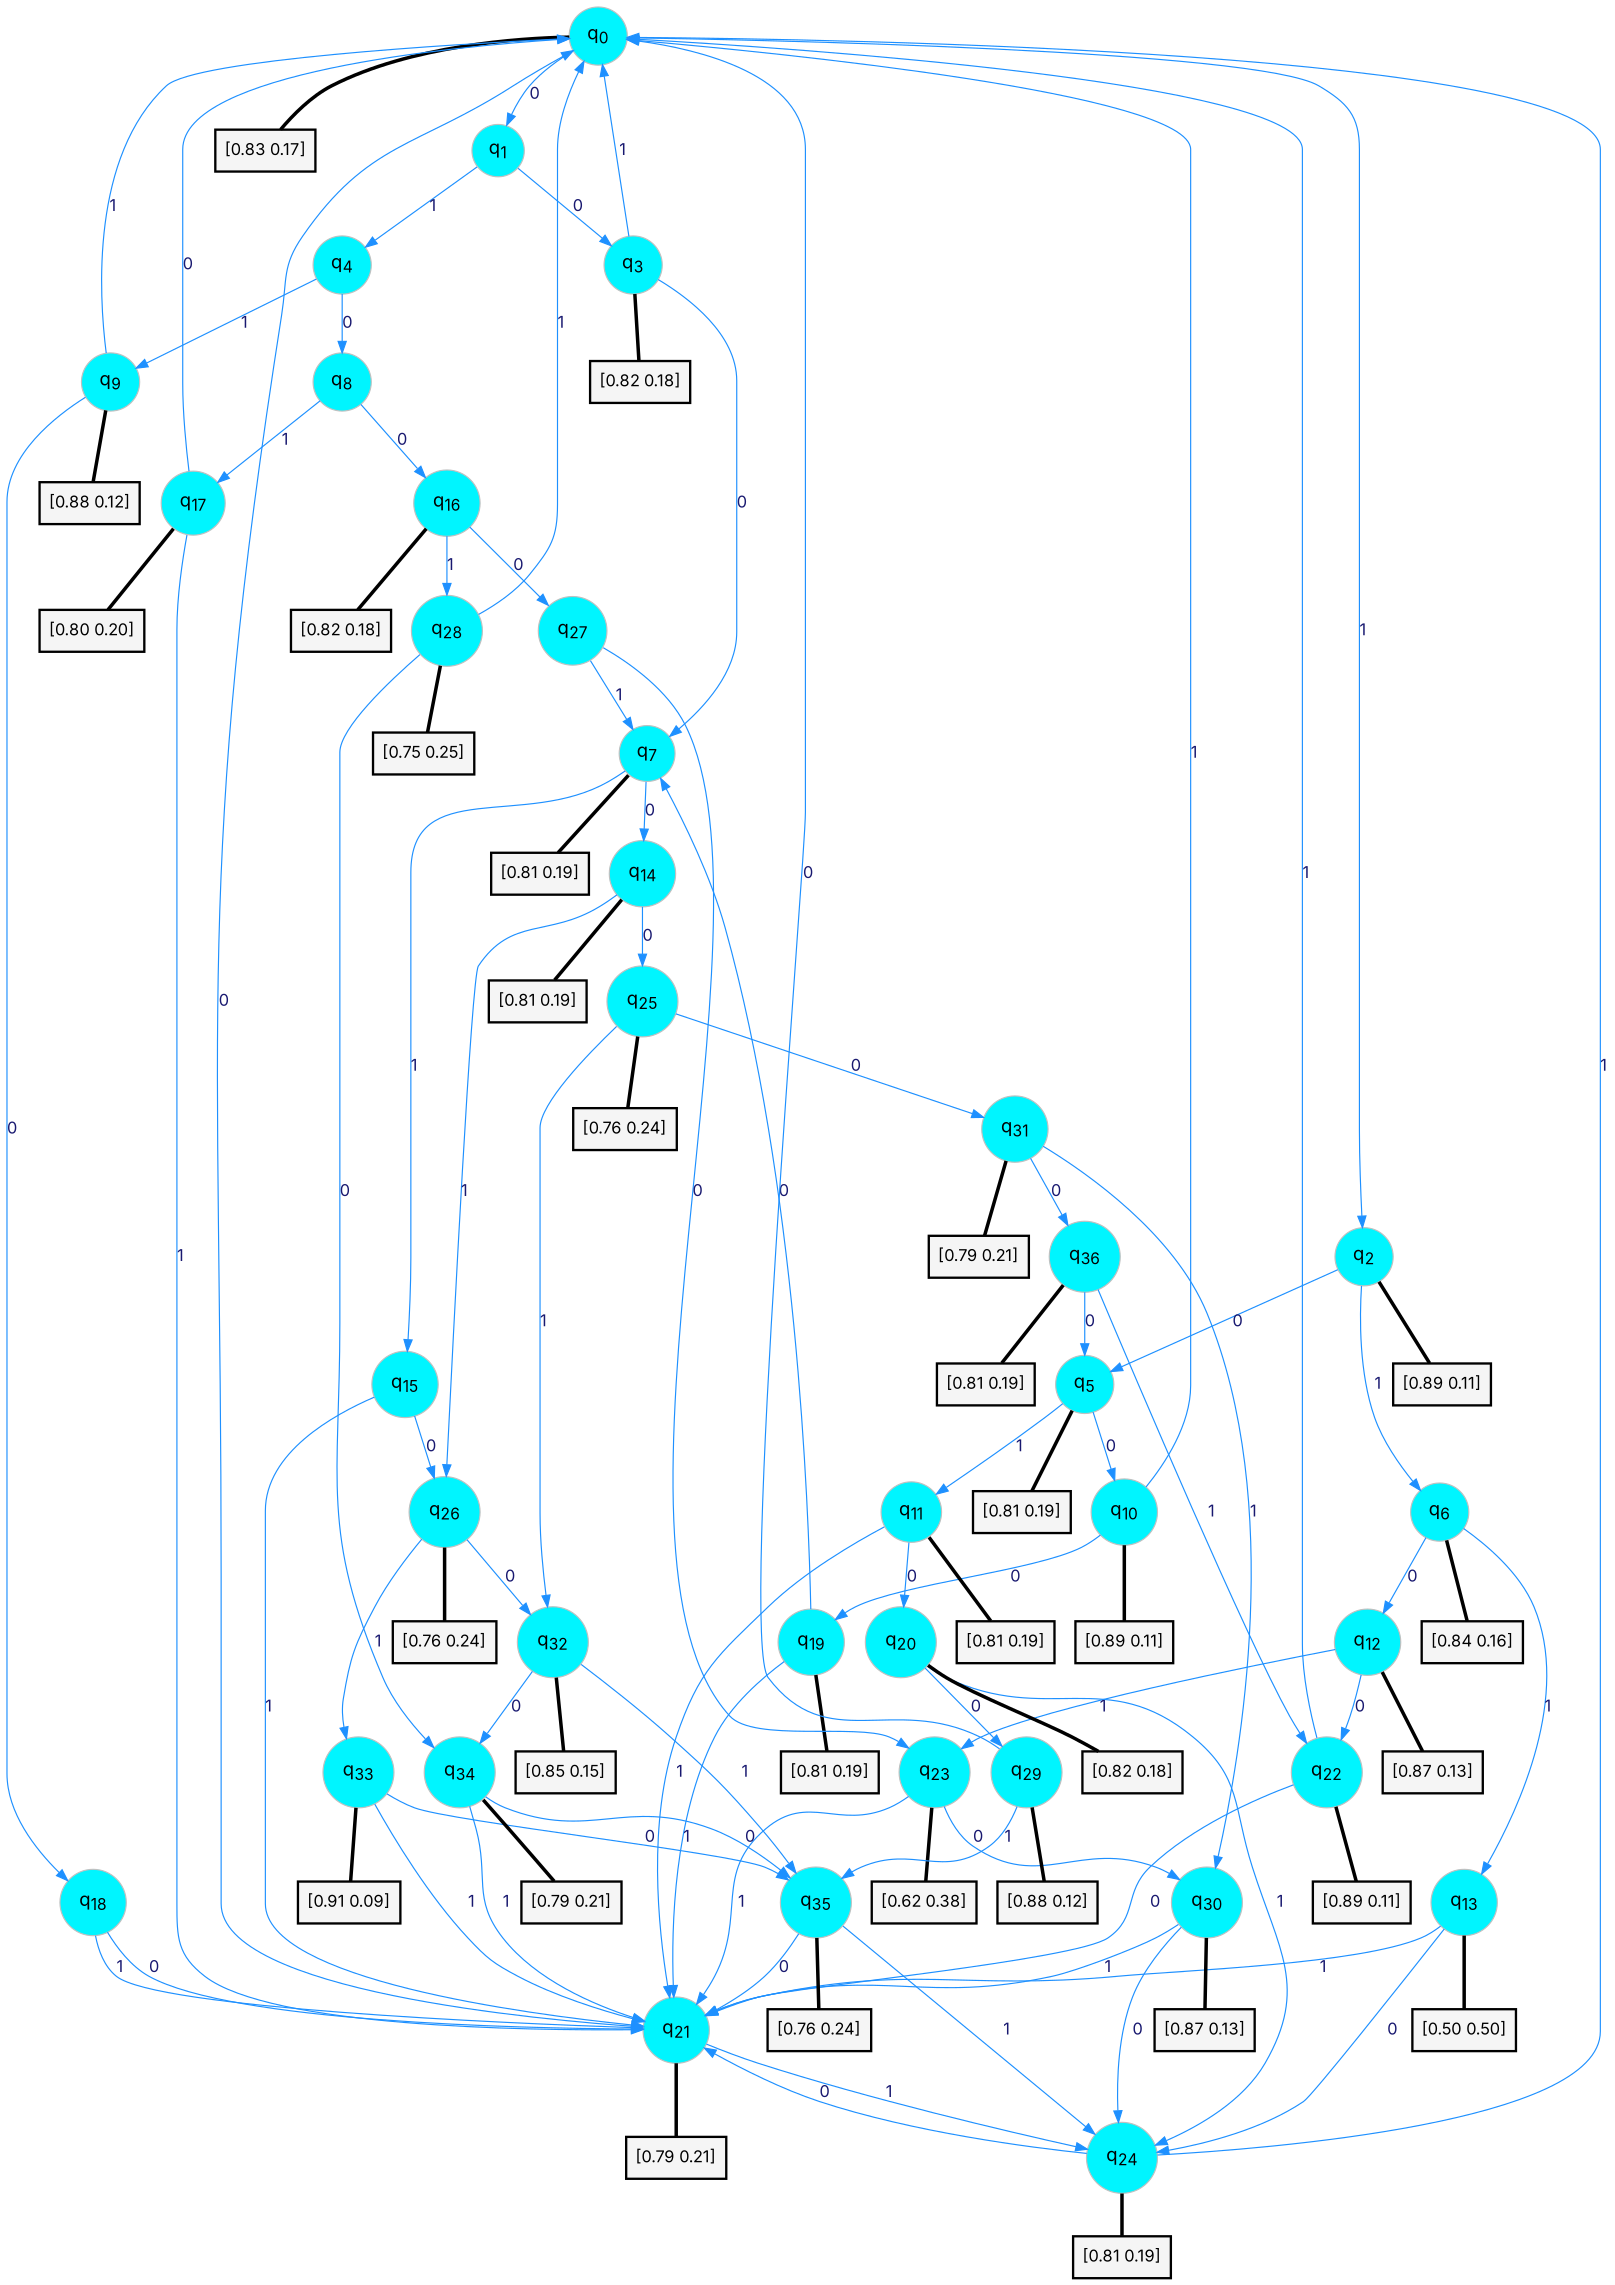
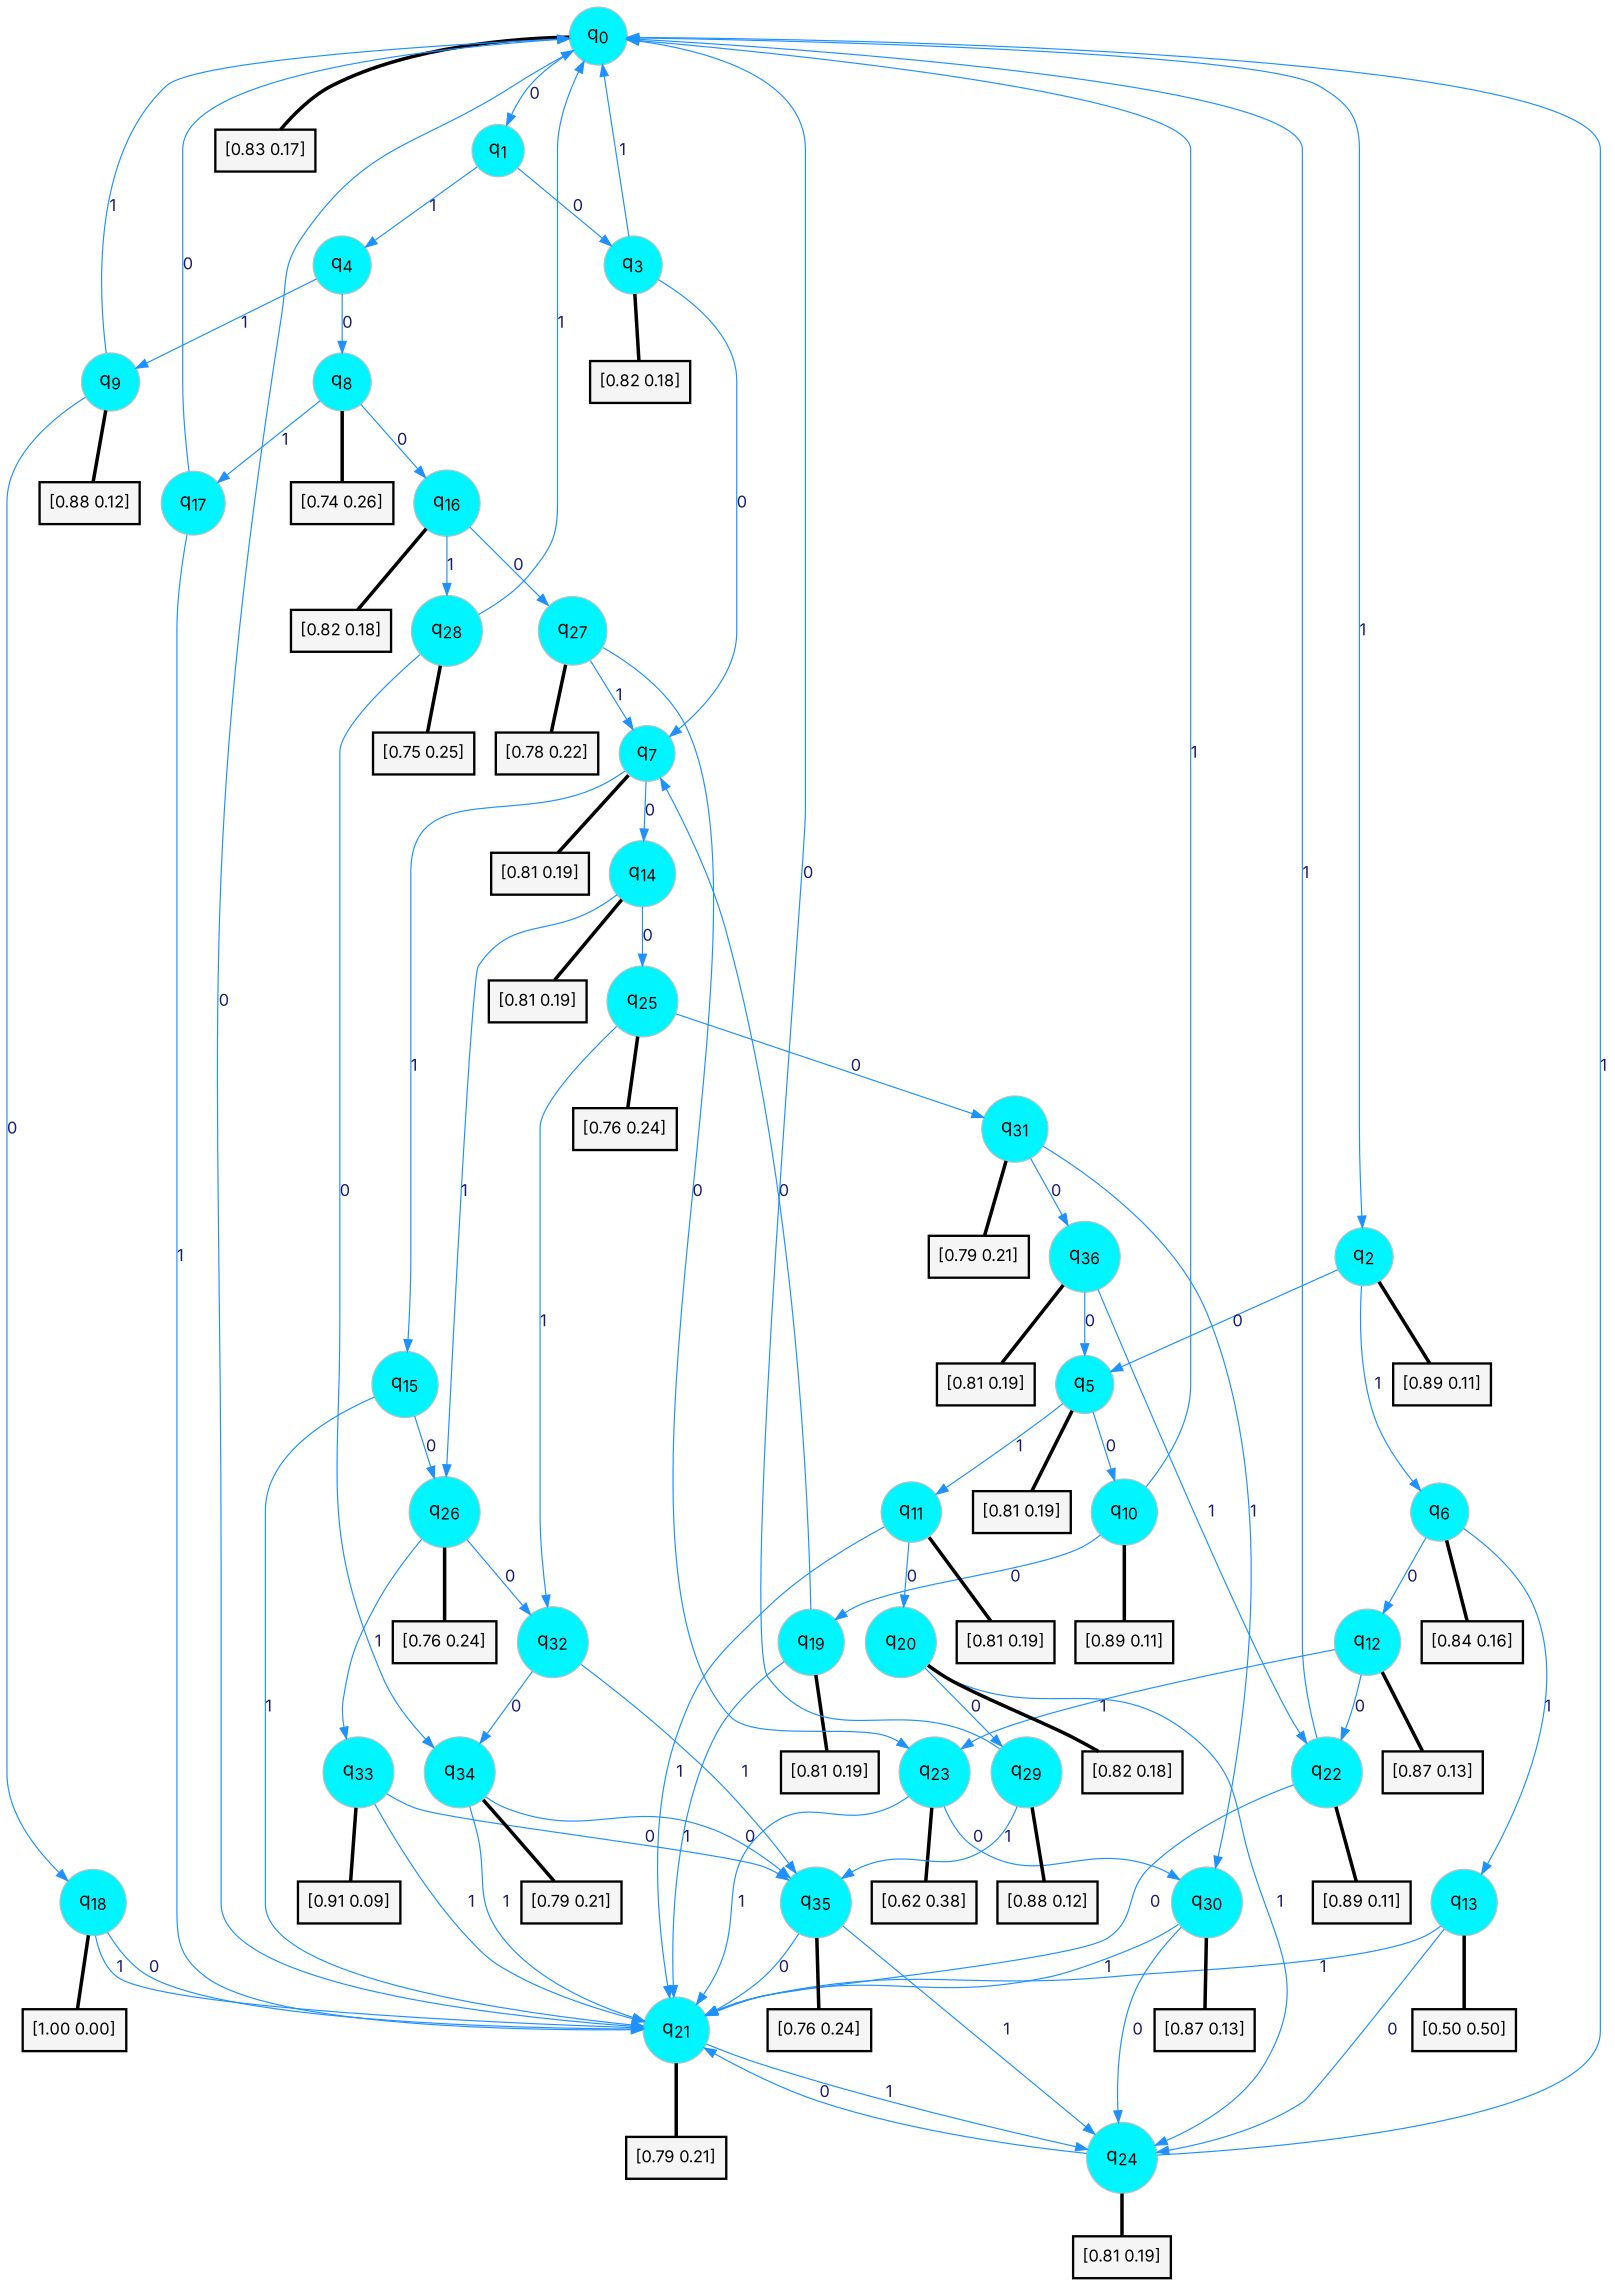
node "[0.74 0.26]": added
node "[0.80 0.20]": removed
node "[0.78 0.22]": added
node "[0.85 0.15]": removed
node "[1.00 0.00]": added
